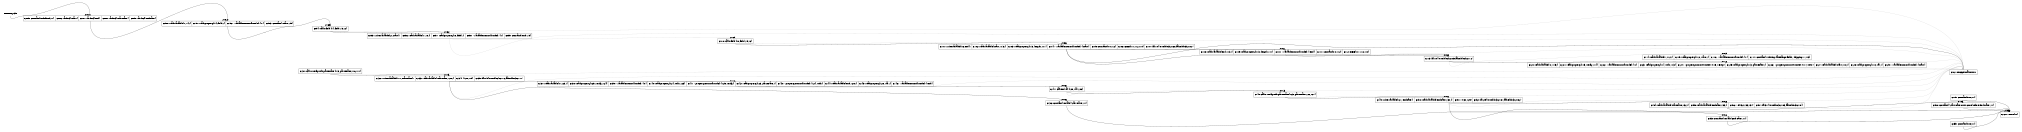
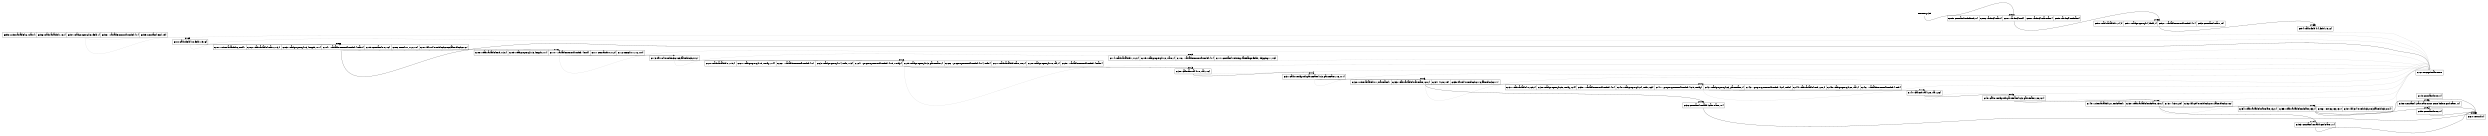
edge "6094: call-r.field [v4,'field',v5,v2]" -> "6095: write-variable[v2,'start']*": removed
edge "6101: write-variable[v6,'end']*" -> "6113: if[v10](true-block:2169,false-block:2172)": removed
node "6130: call-start.val [v18,'val',v16]": added
edge "6154: read-variable['startDate',v32,-]" -> "6159: constant[true,v1]": added
